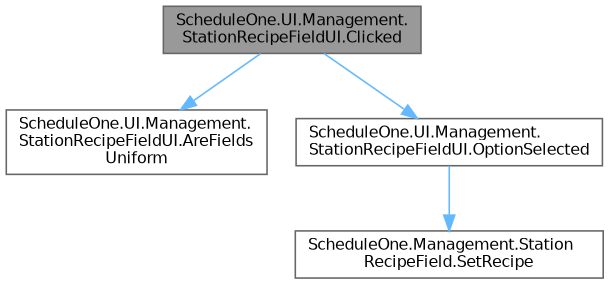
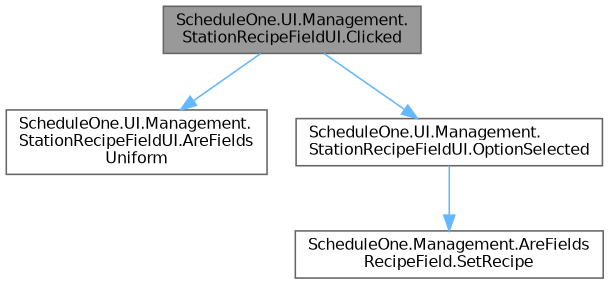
node "ScheduleOne.Management.Station RecipeField.SetRecipe": label "ScheduleOne.Management.Station RecipeField.SetRecipe" -> "ScheduleOne.Management.AreFields RecipeField.SetRecipe"
